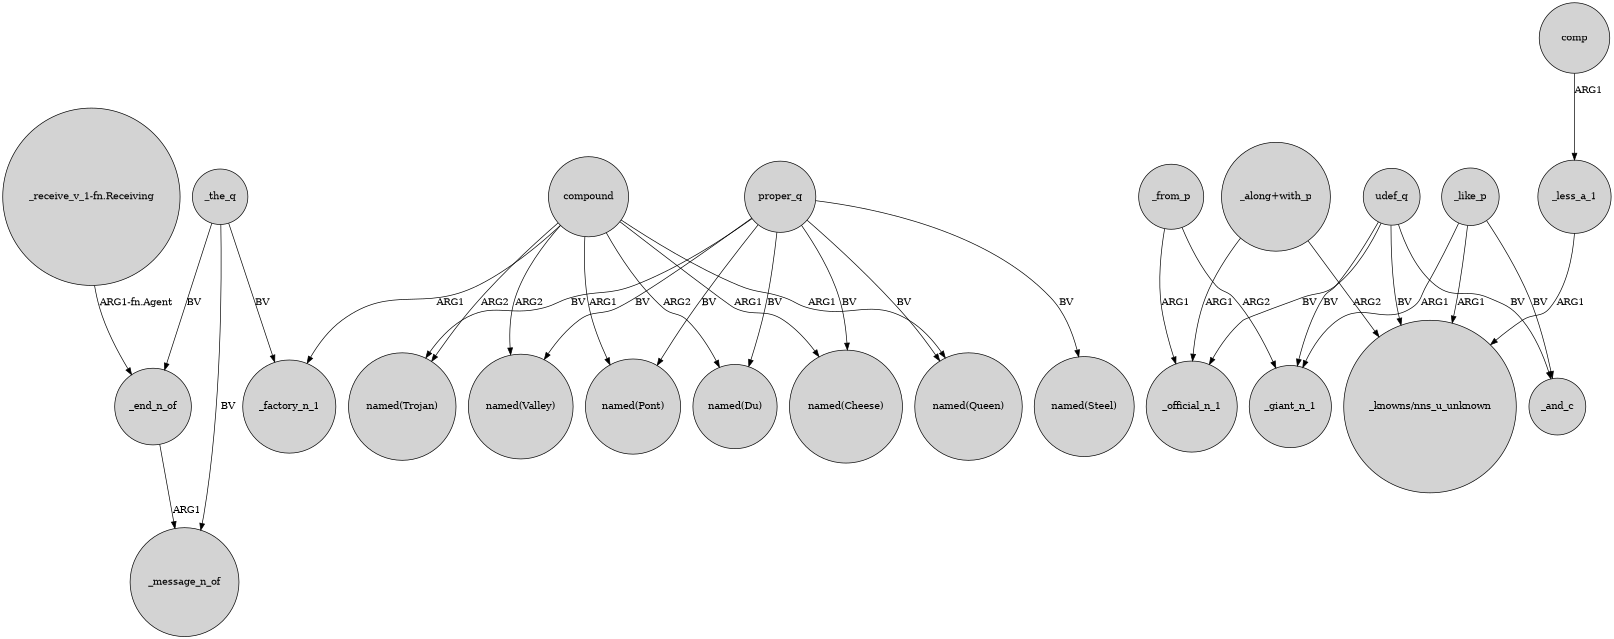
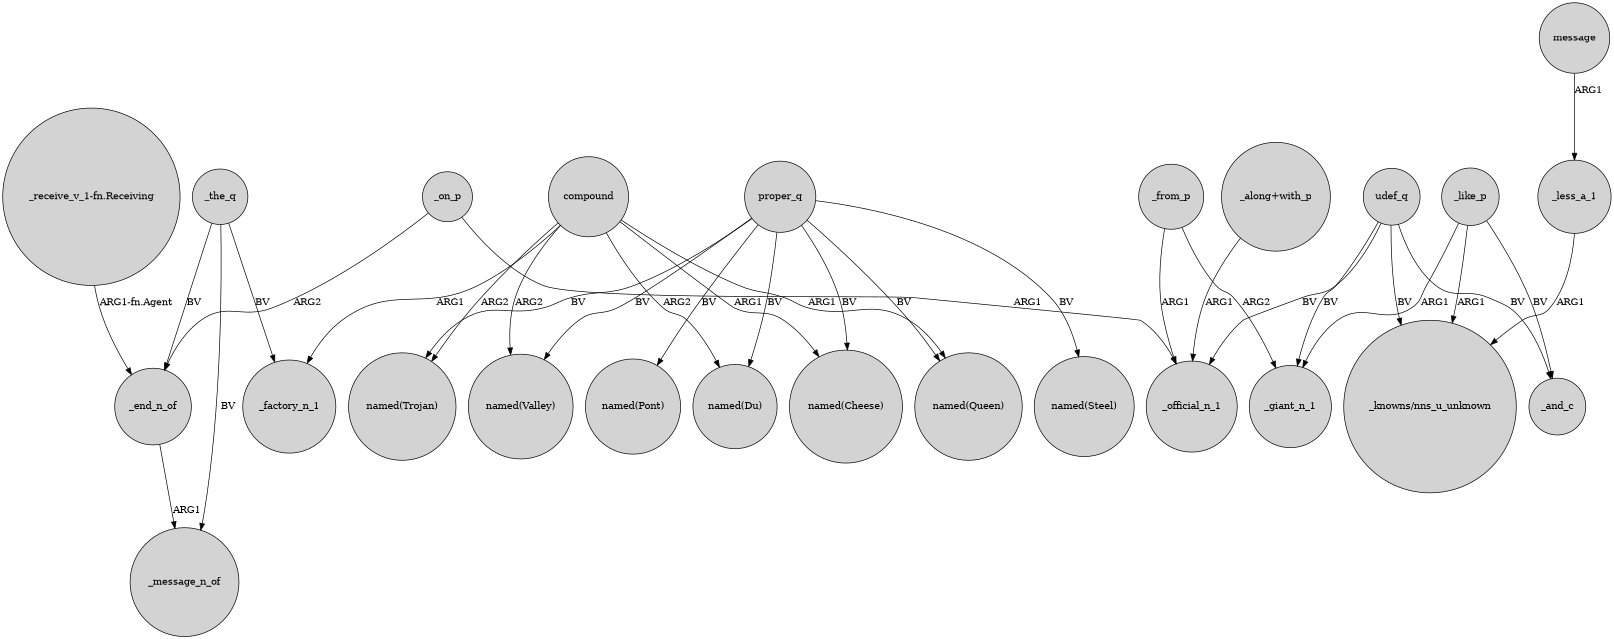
node "comp": label "comp" -> "message"
node "_on_p": added
edge "_along+with_p" -> "_knowns/nns_u_unknown": removed, label "ARG2"
edge "compound" -> "named(Pont)": removed, label "ARG1"
